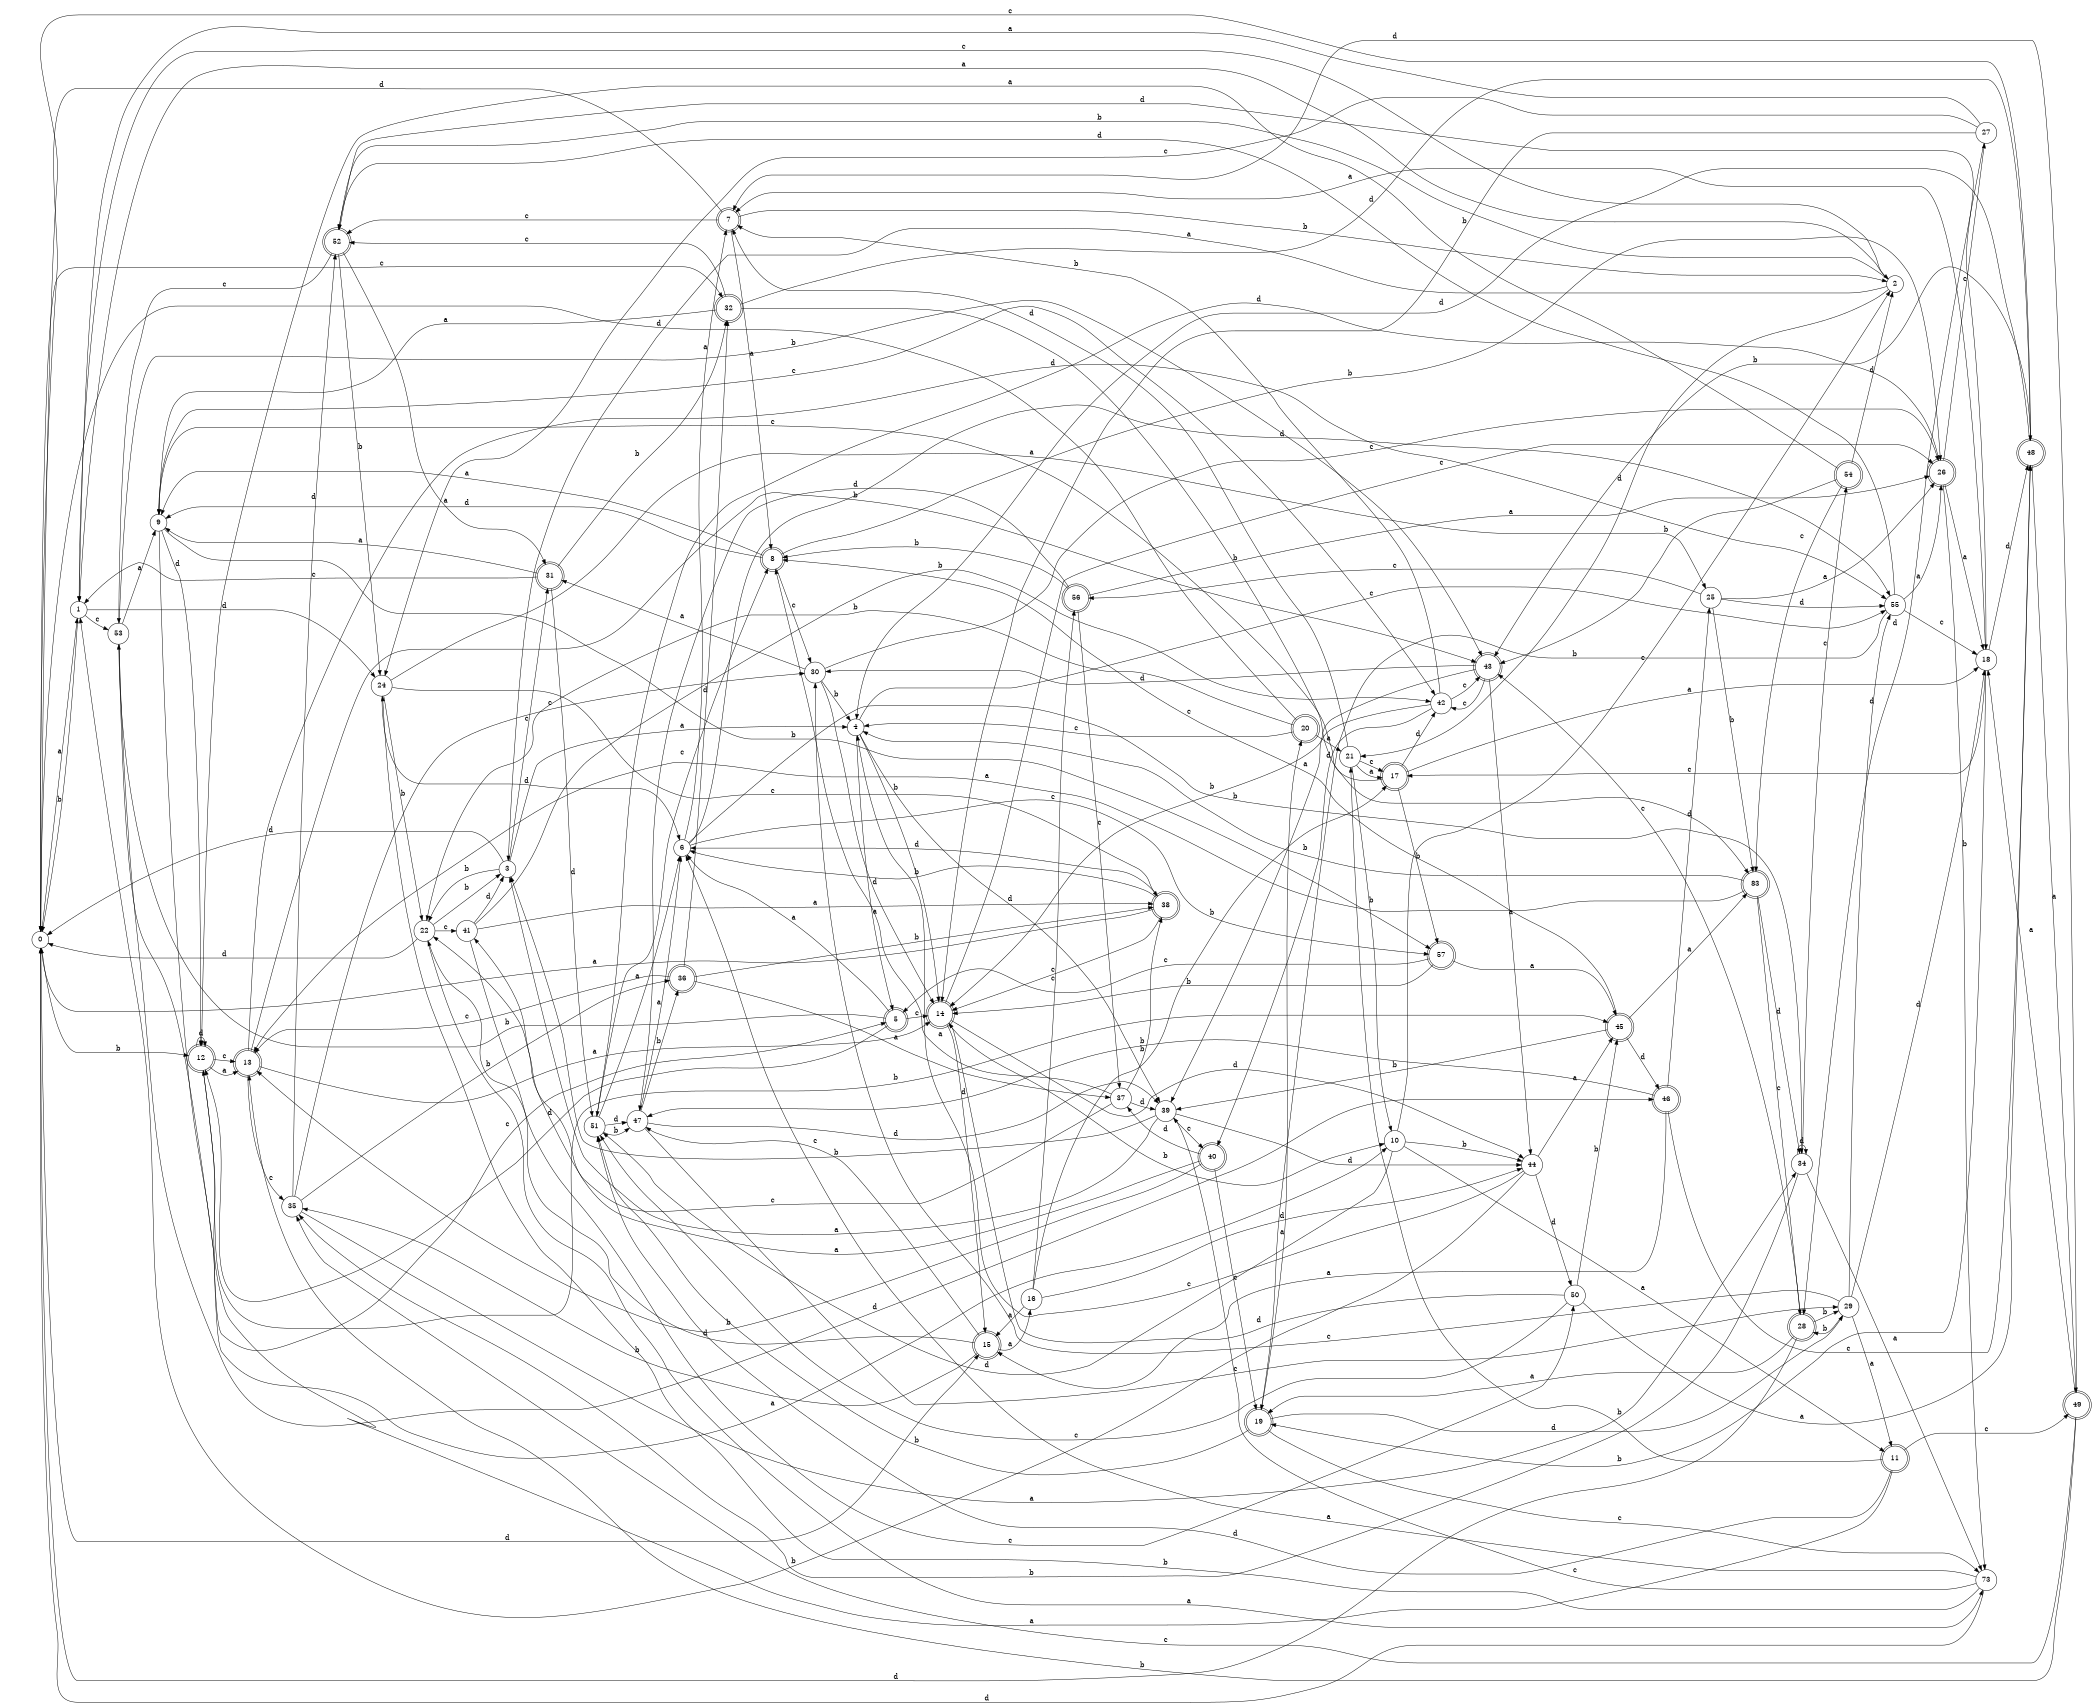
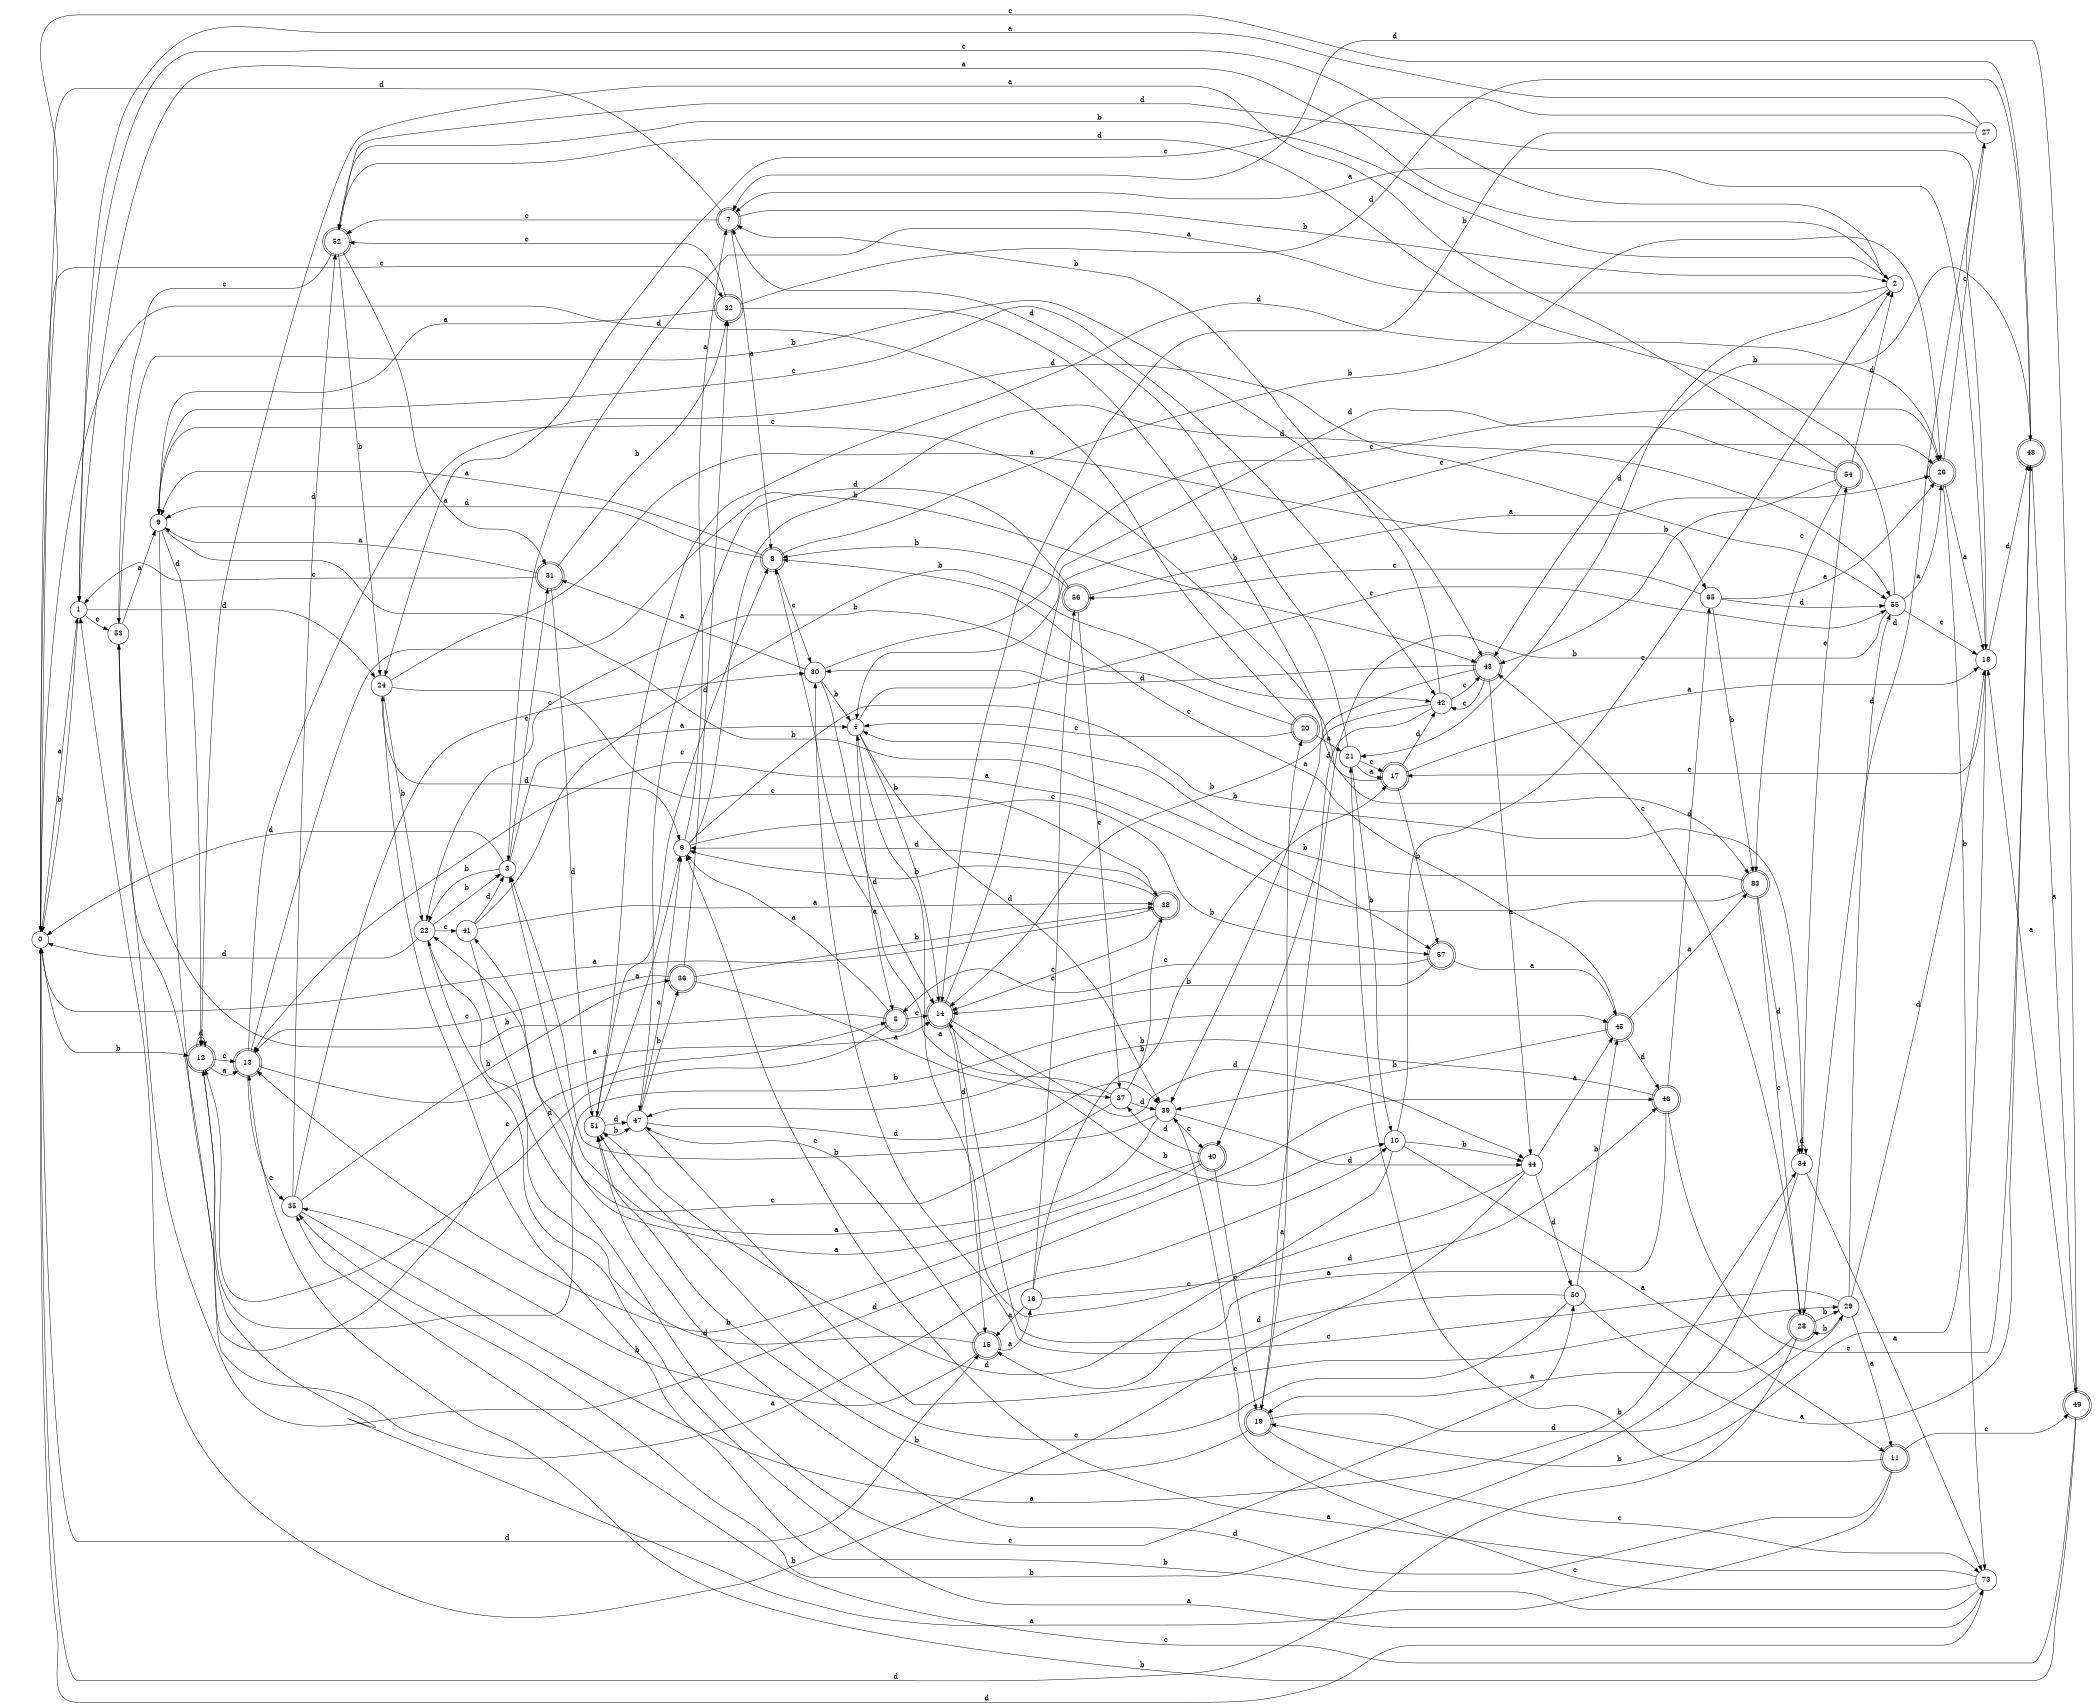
edge "48" -> "4": now "54" -> "4"
node "25": label "25" -> "65"
edge "16" -> "44": now "16" -> "46"
